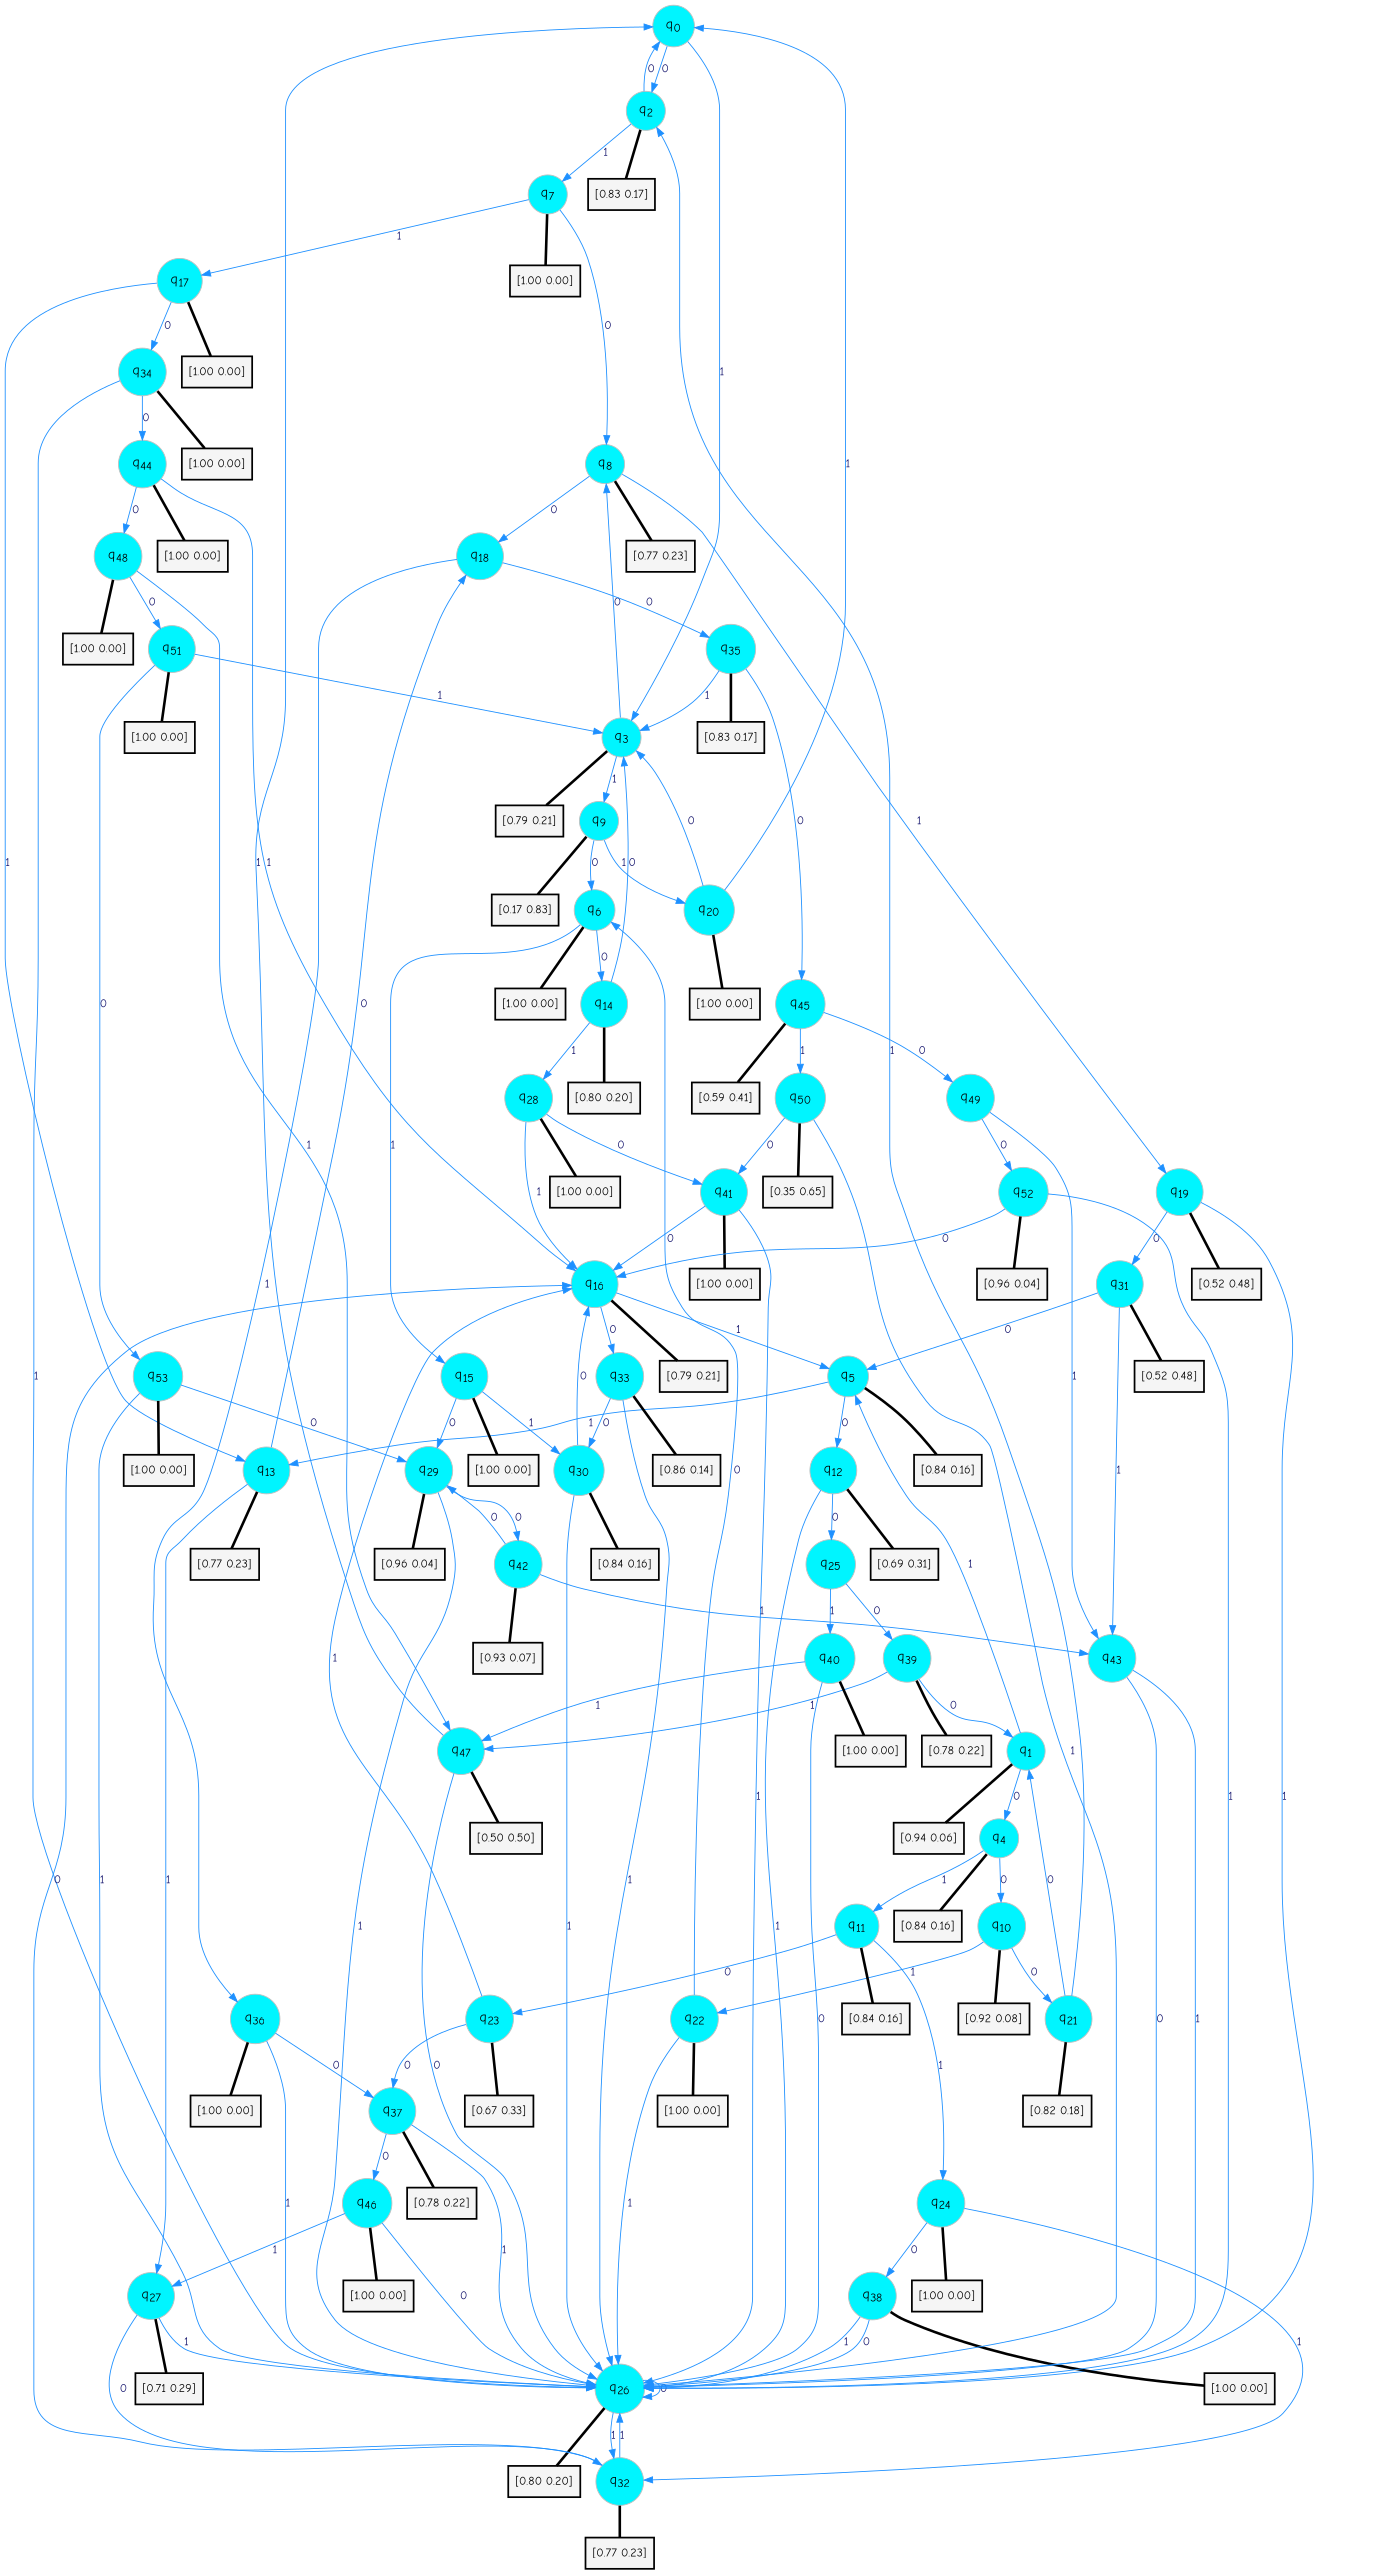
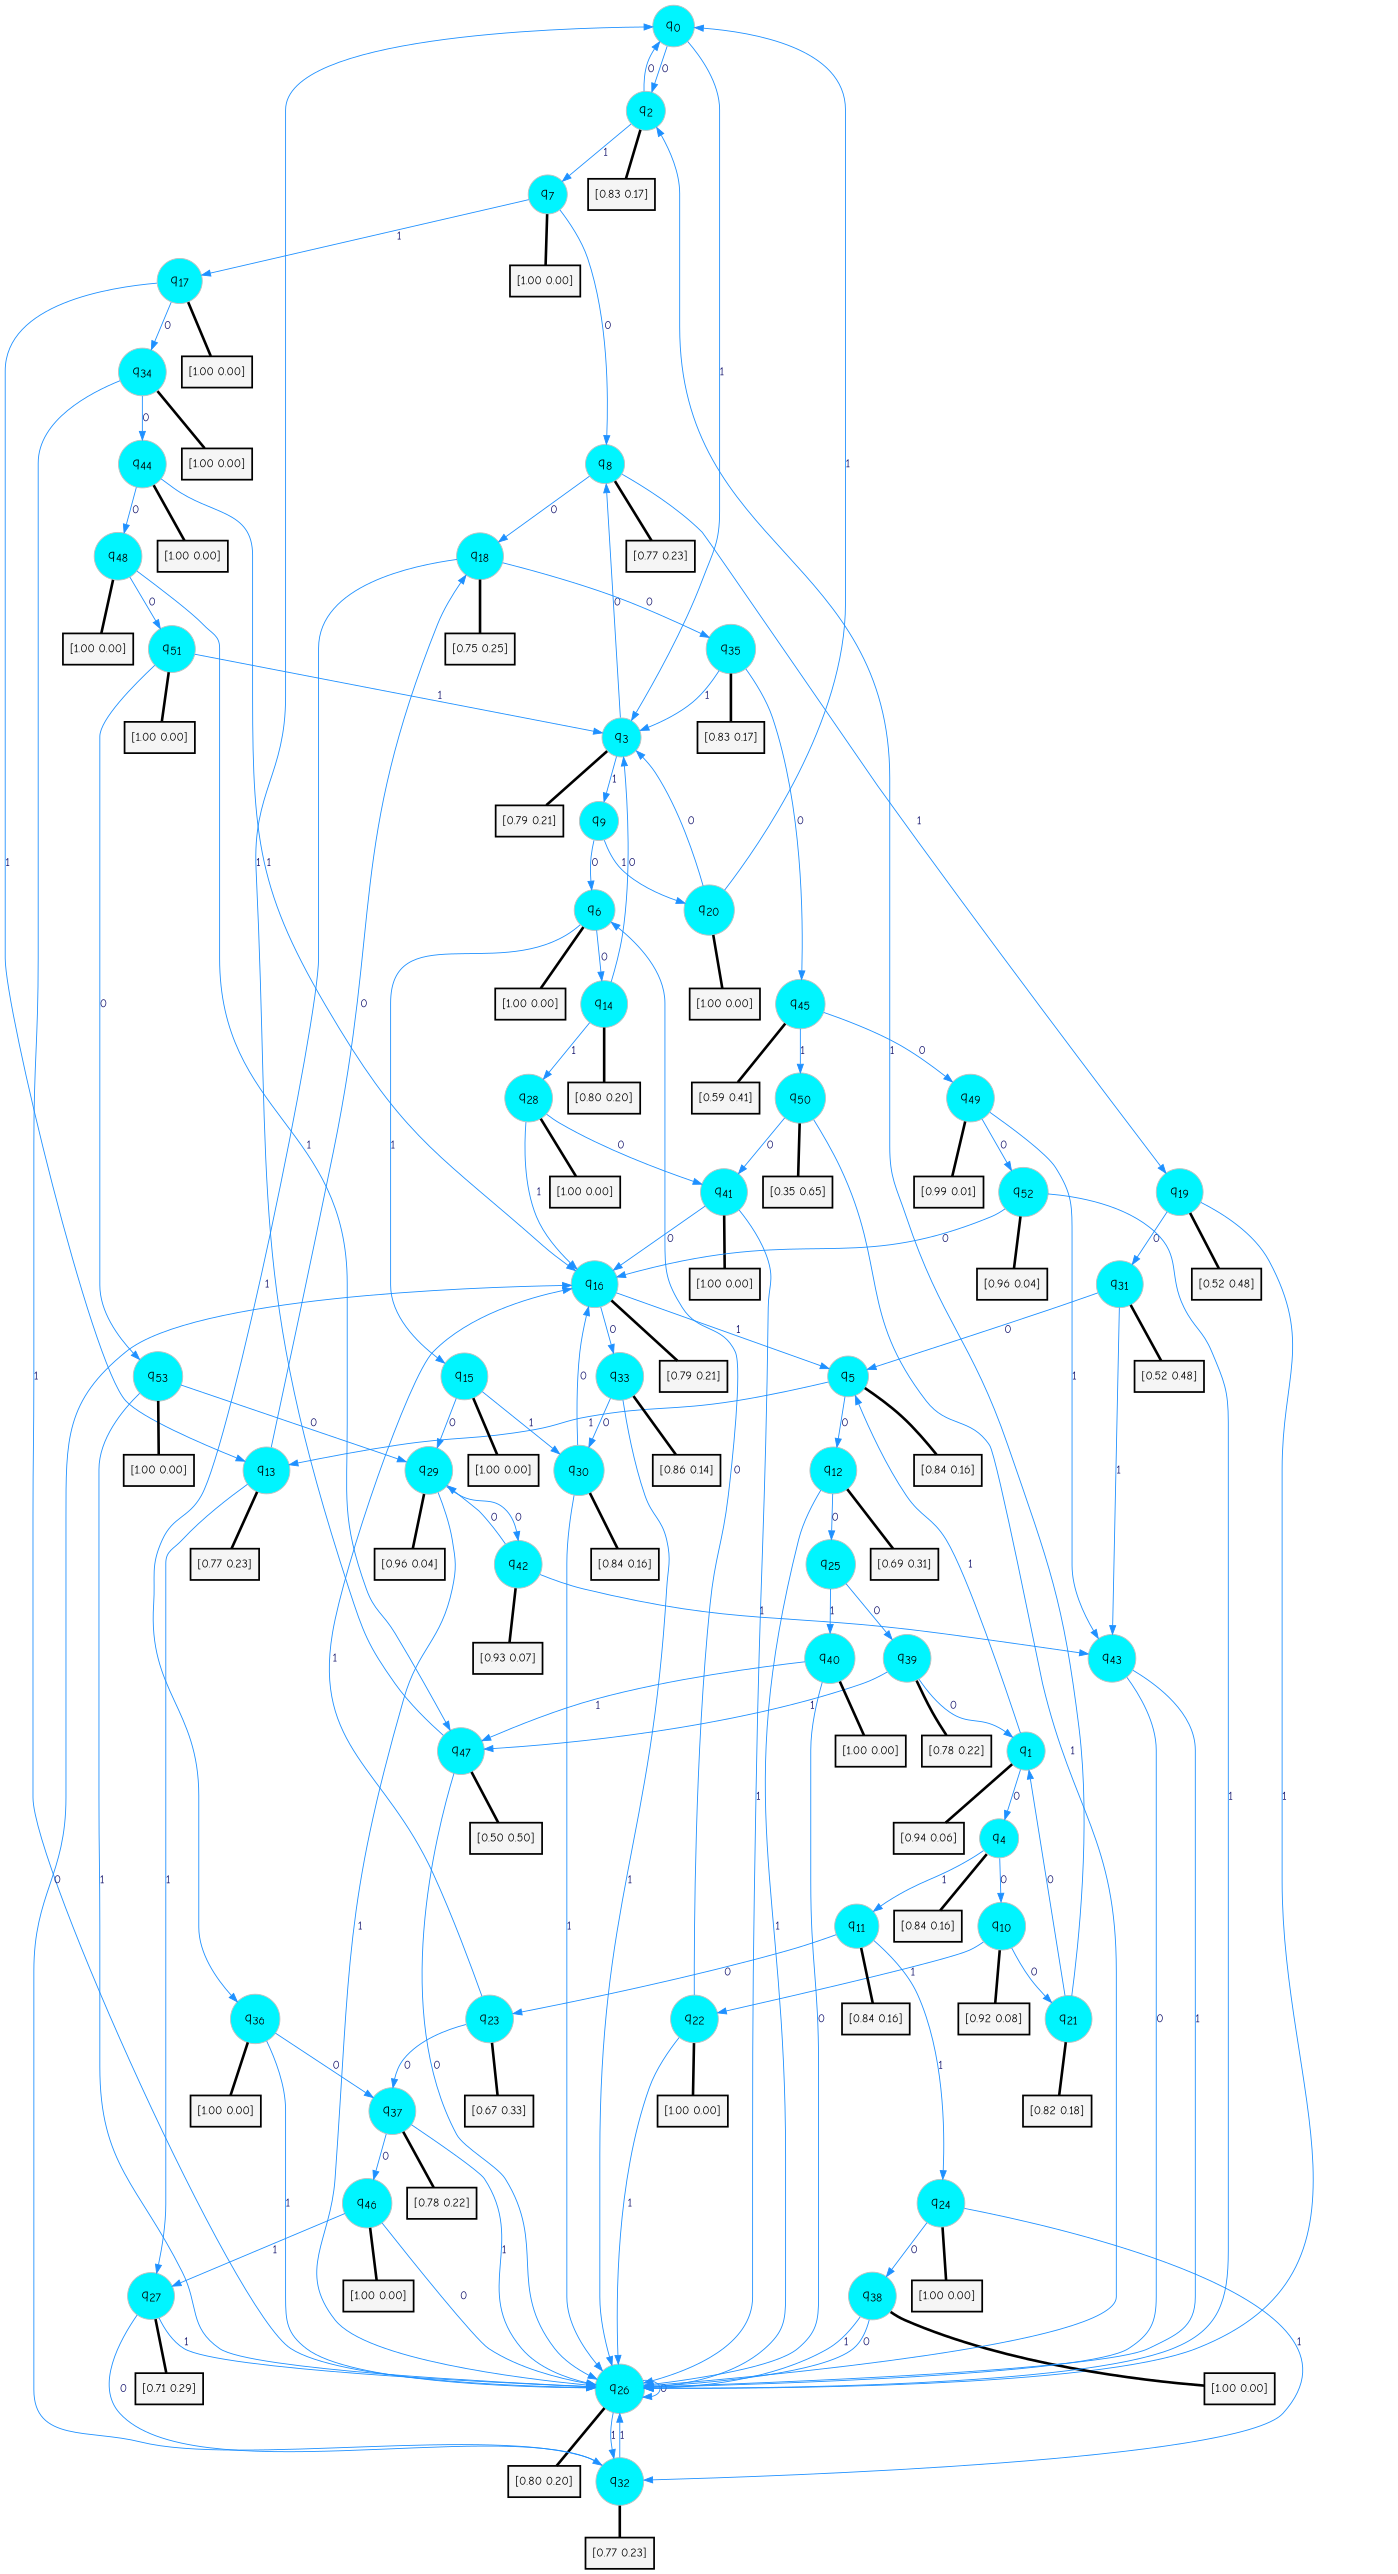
node "[0.75 0.25]": added
node "[0.17 0.83]": removed
node "[0.99 0.01]": added
